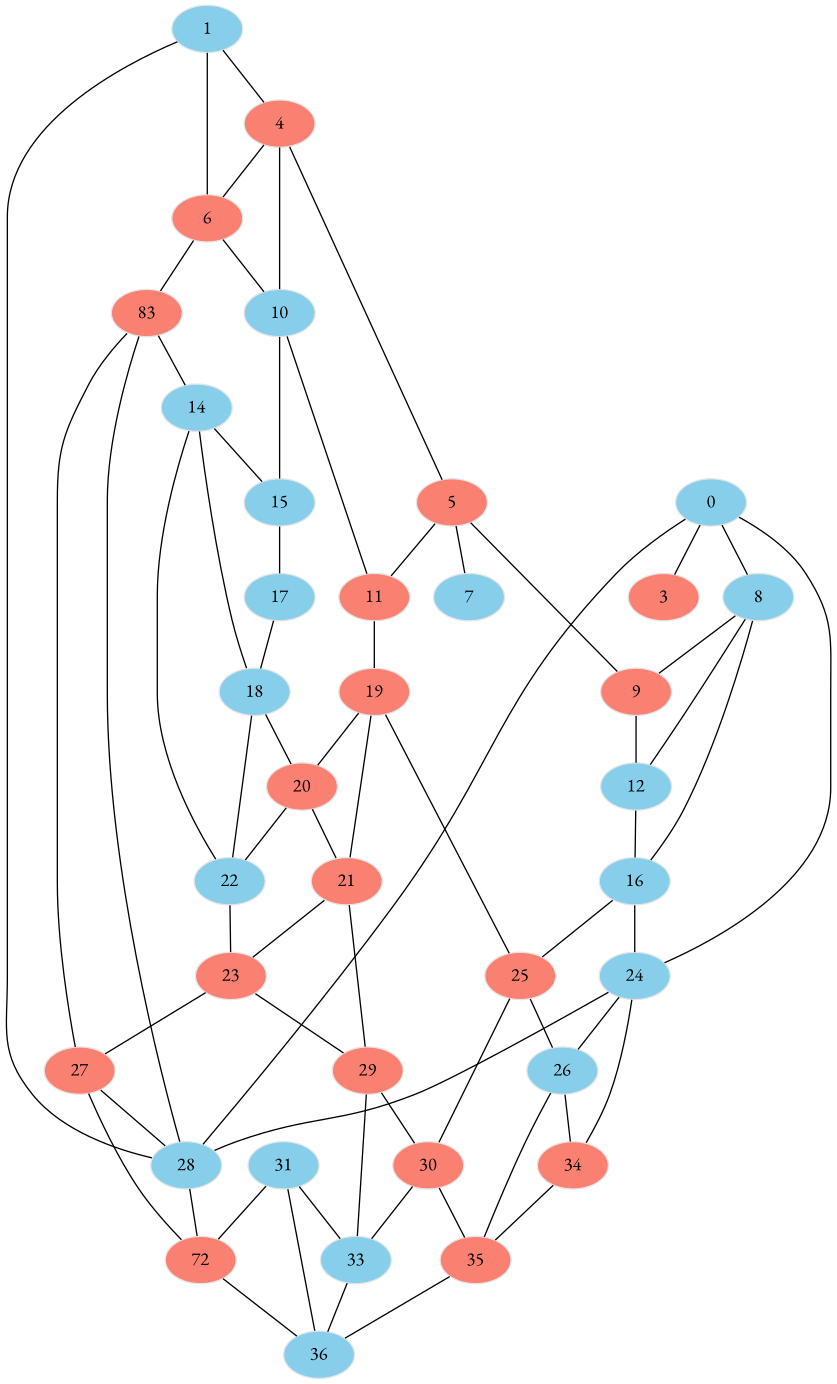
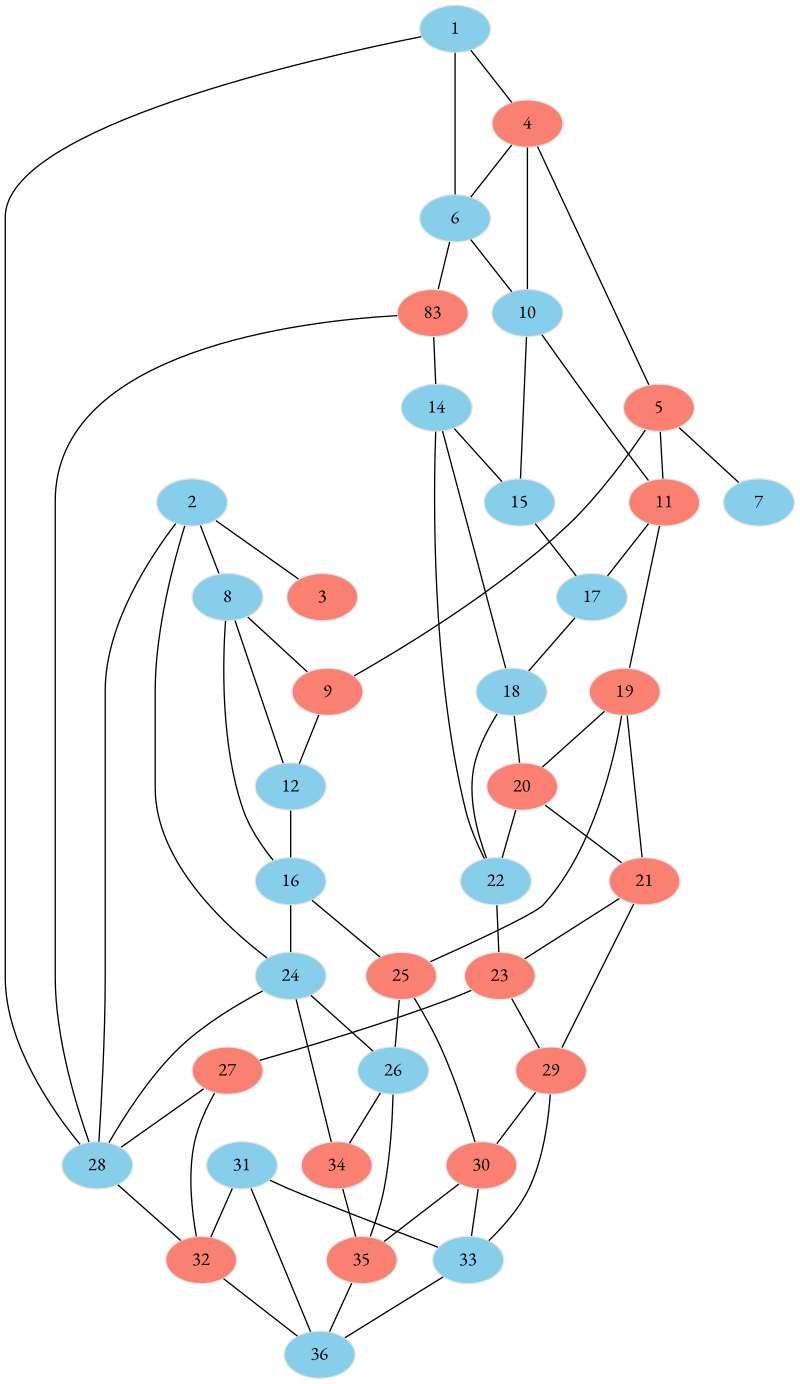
node "6": fillcolor salmon -> skyblue
node "0": label "0" -> "2"
edge "11" -- "17": added
edge "83" -- "27": removed
node "72": label "72" -> "32"
